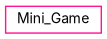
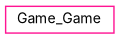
node "Mini_Game": label "Mini_Game" -> "Game_Game"
